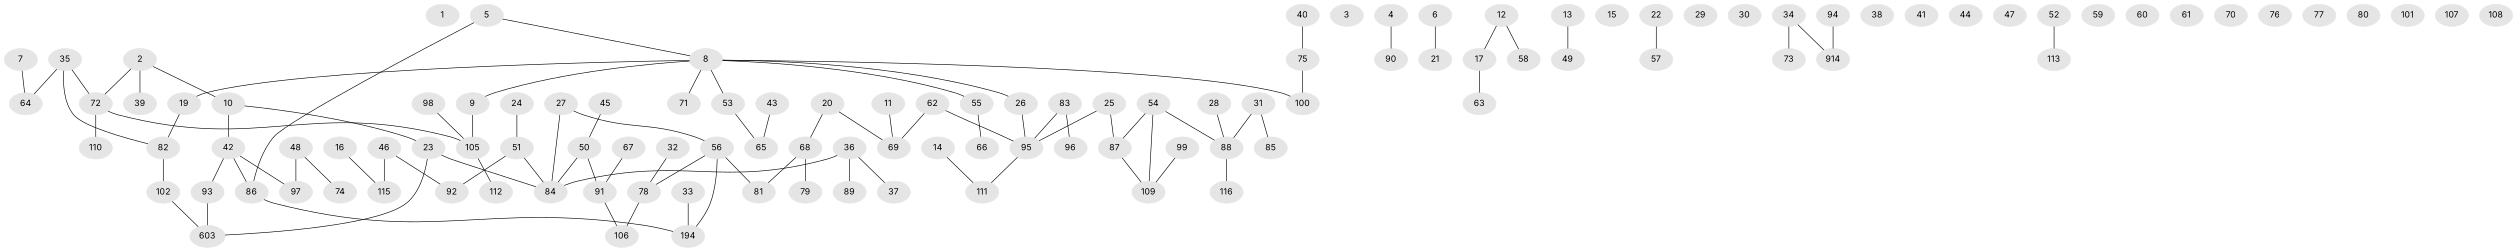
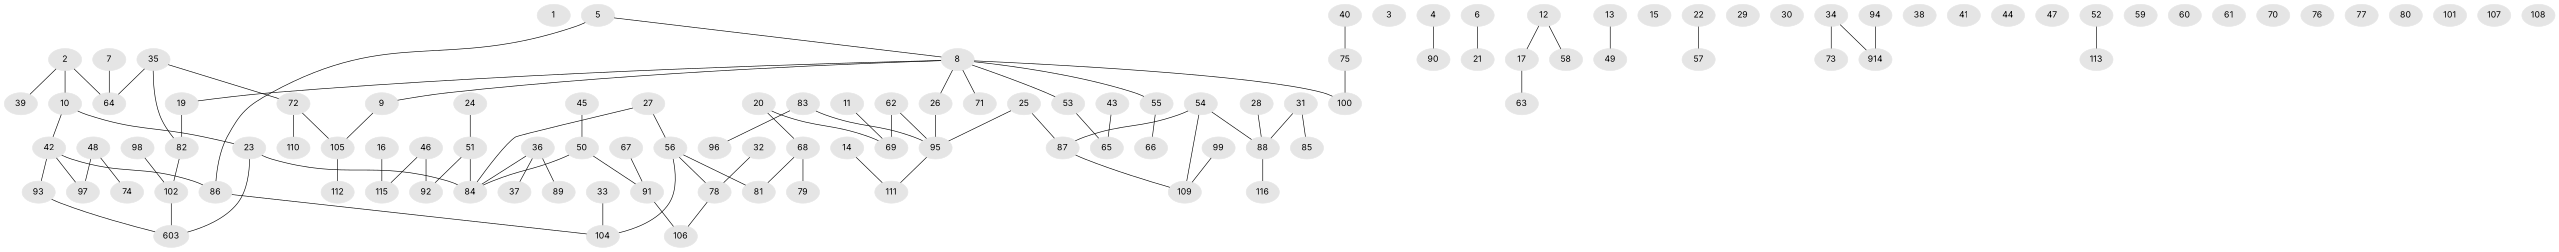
edge "2" -- "72": now "2" -- "64"
edge "98" -- "105": now "98" -- "102"
node "194": label "194" -> "104"
